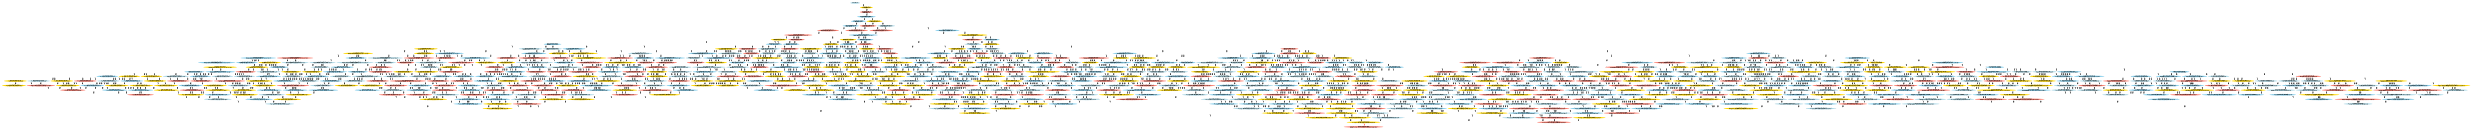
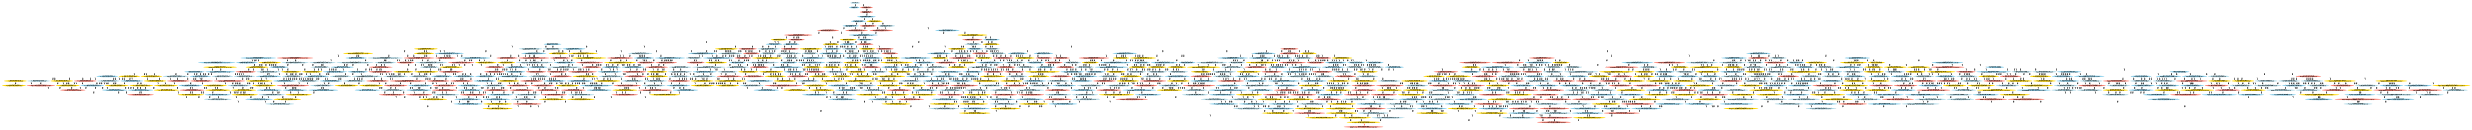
node "S1: [0, 0] [0, 0] [0, 0] [33, 42] {T0J0:33-42}{1}": added
node "S2: [33, 33] [33, 33] [33, 42] [43, 55] {T0J1:43-55}{1, 2}": fillcolor gold -> salmon
